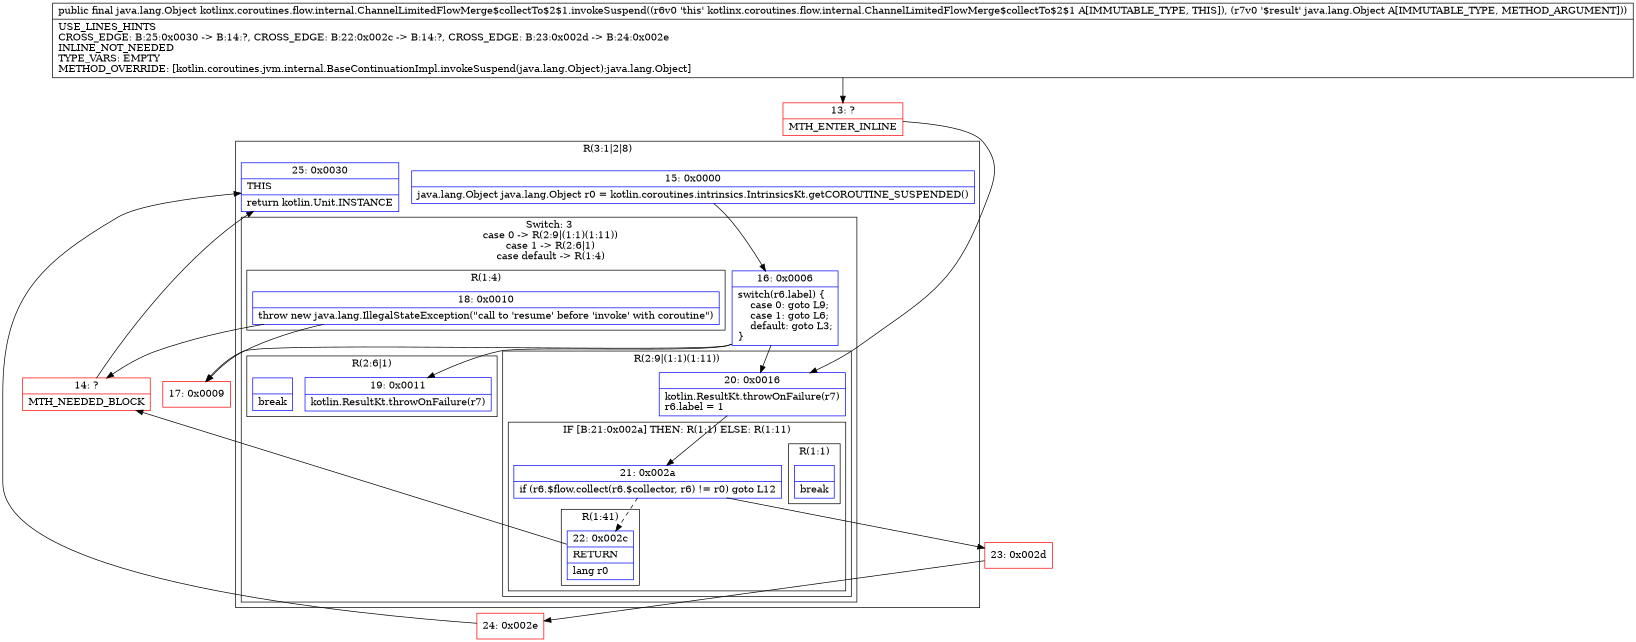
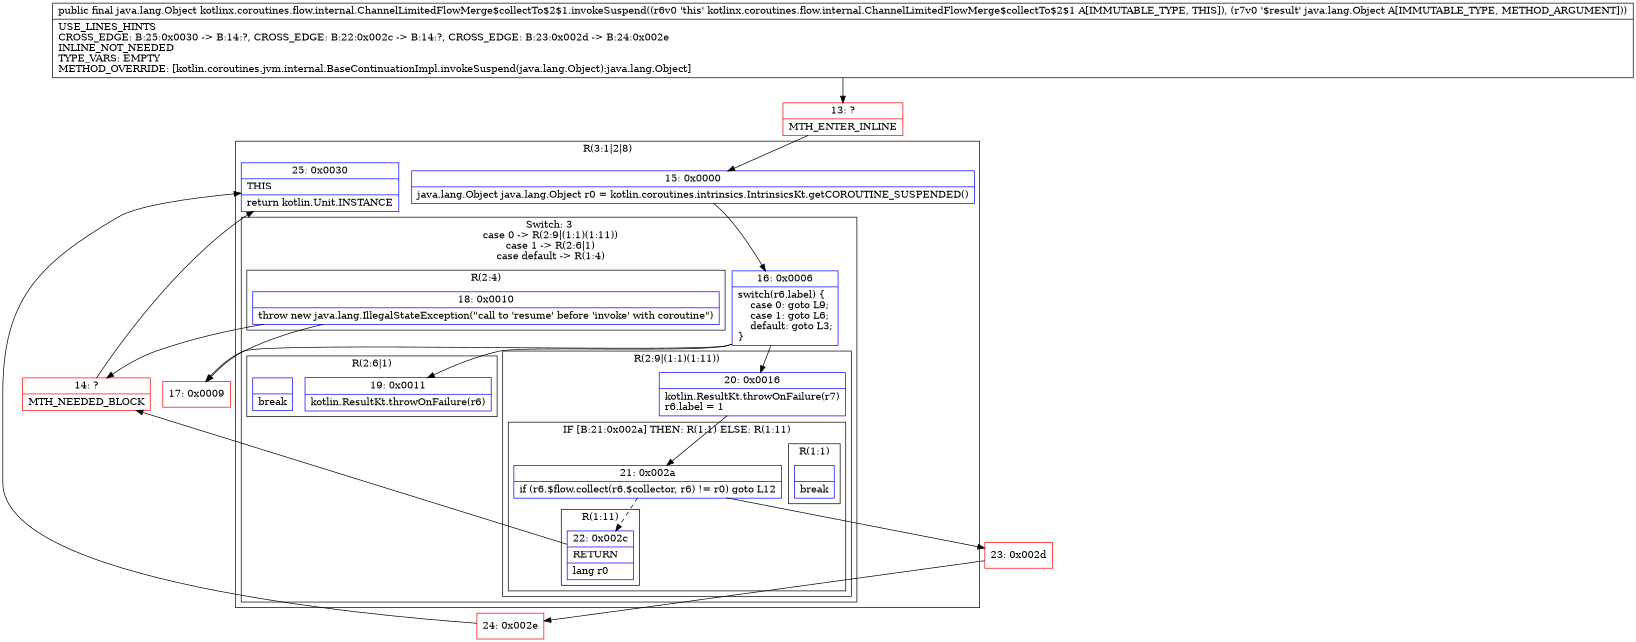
edge "13: ?" -> "20: 0x0016": now "13: ?" -> "15: 0x0000"
cluster "R(1:4)": label "R(1:4)" -> "R(2:4)"
node "19: 0x0011": text "kotlin.ResultKt.throwOnFailure(r7)" -> "kotlin.ResultKt.throwOnFailure(r6)"
cluster "R(1:41)": label "R(1:41)" -> "R(1:11)"
